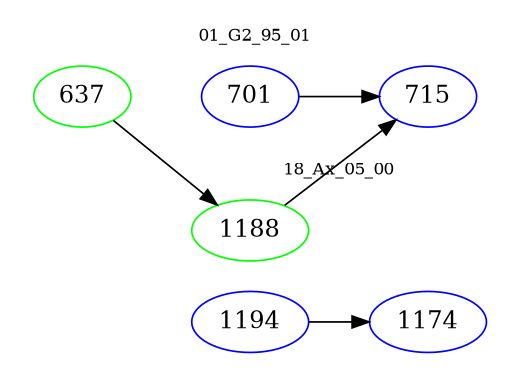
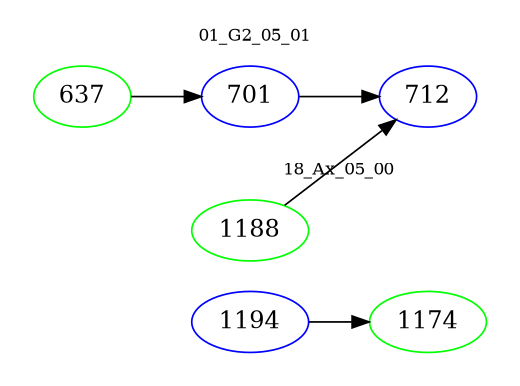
cluster "01_G2_95_01": label "01_G2_95_01" -> "01_G2_05_01"
node "715": label "715" -> "712"
edge "637" -> "1188": now "637" -> "701"
node "1174": color blue -> green
